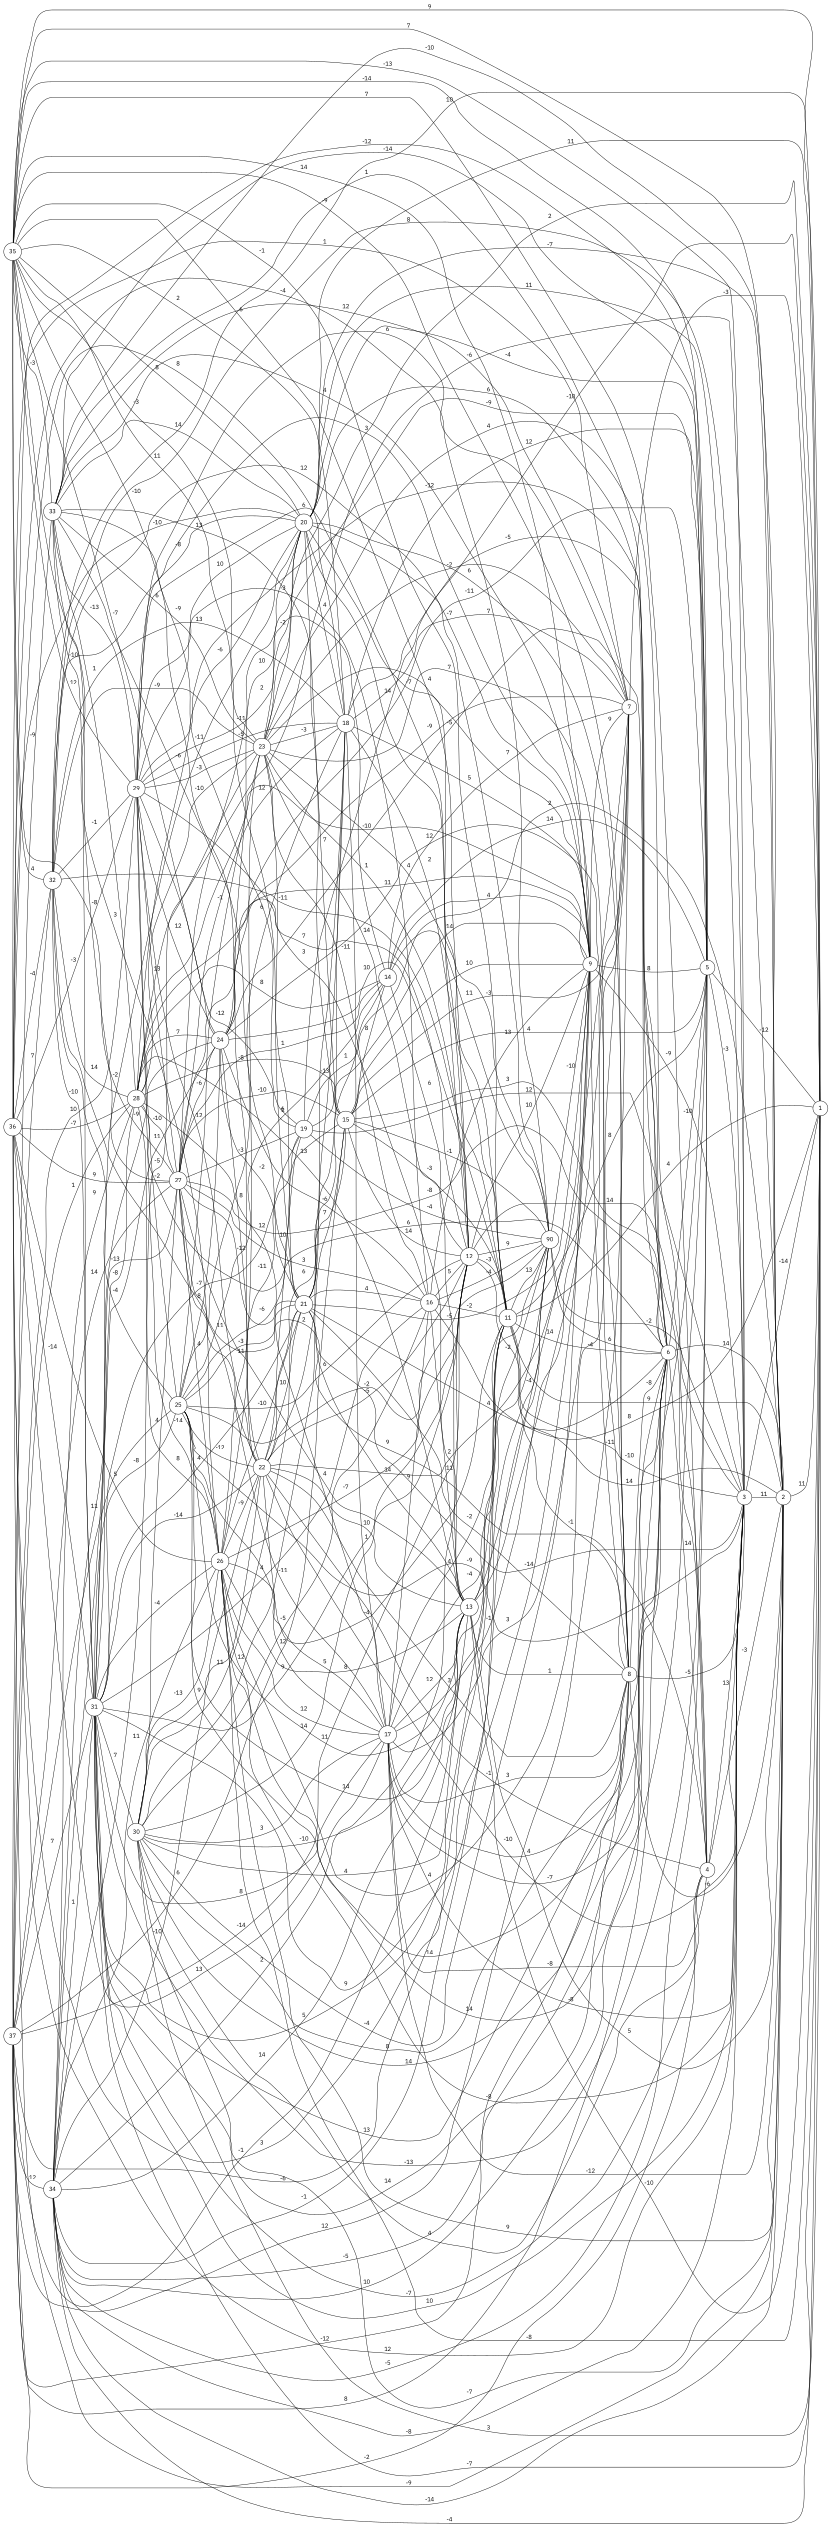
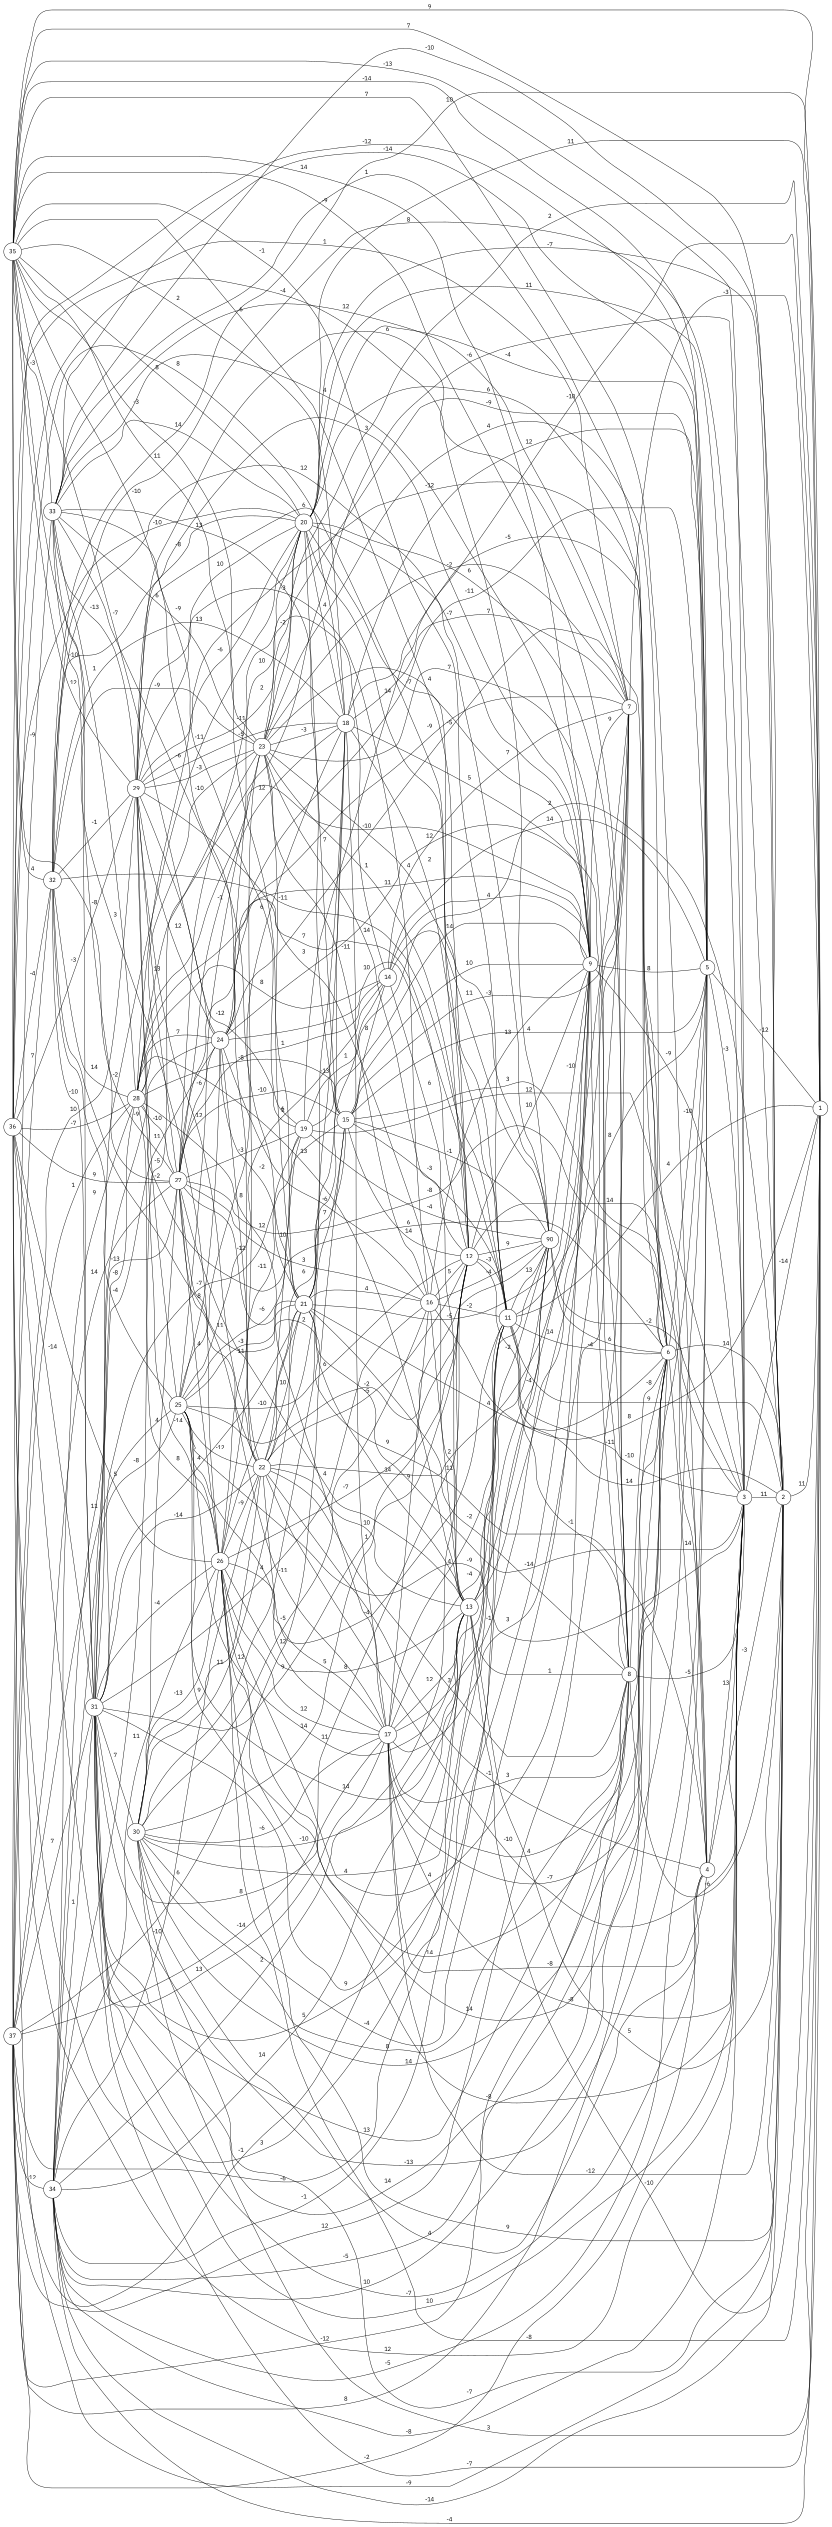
edge "17" -- "30": label "3" -> "-6"
